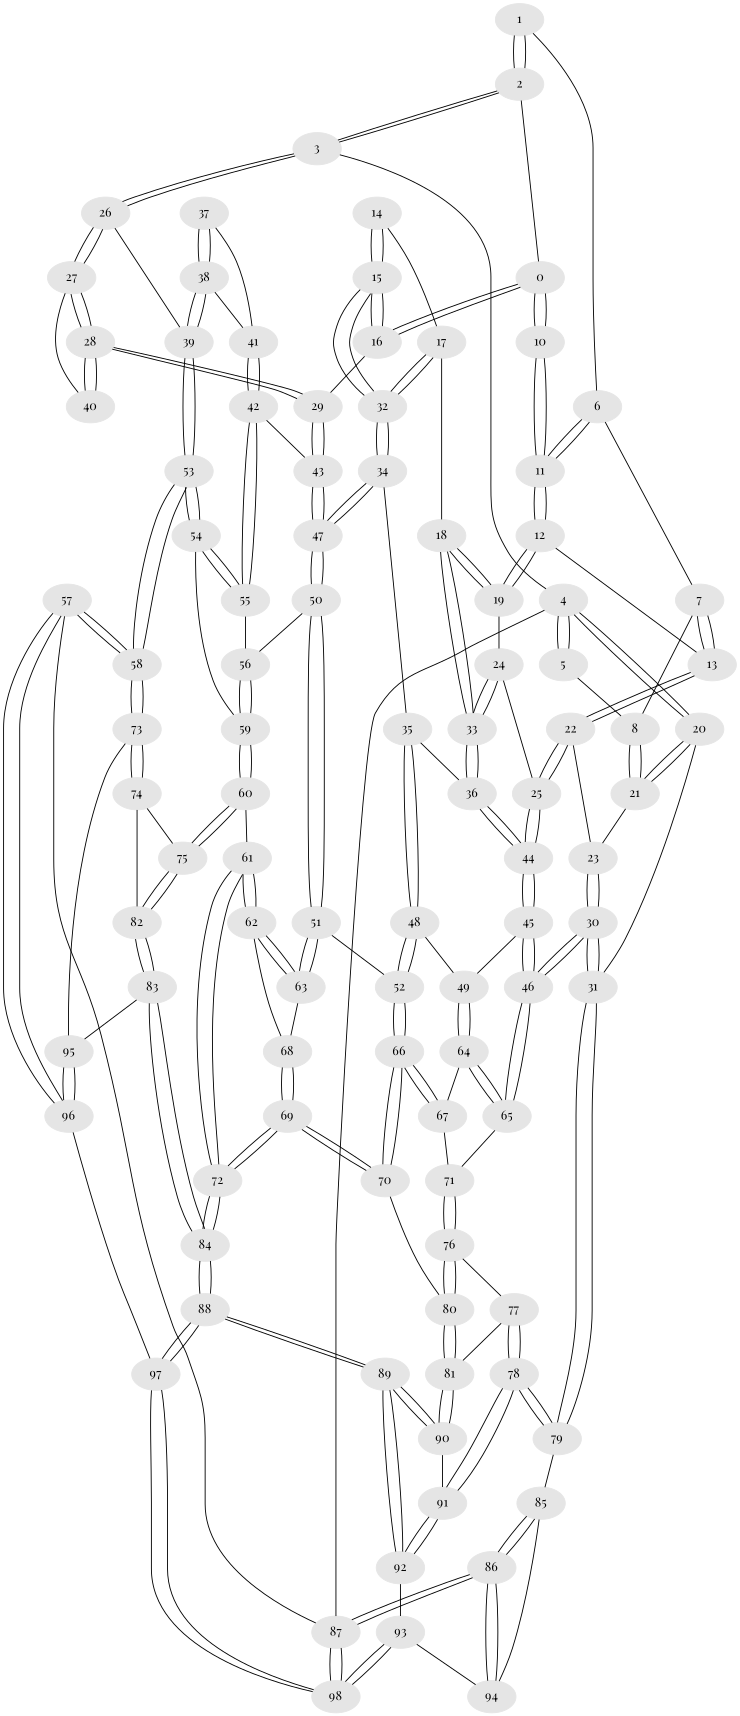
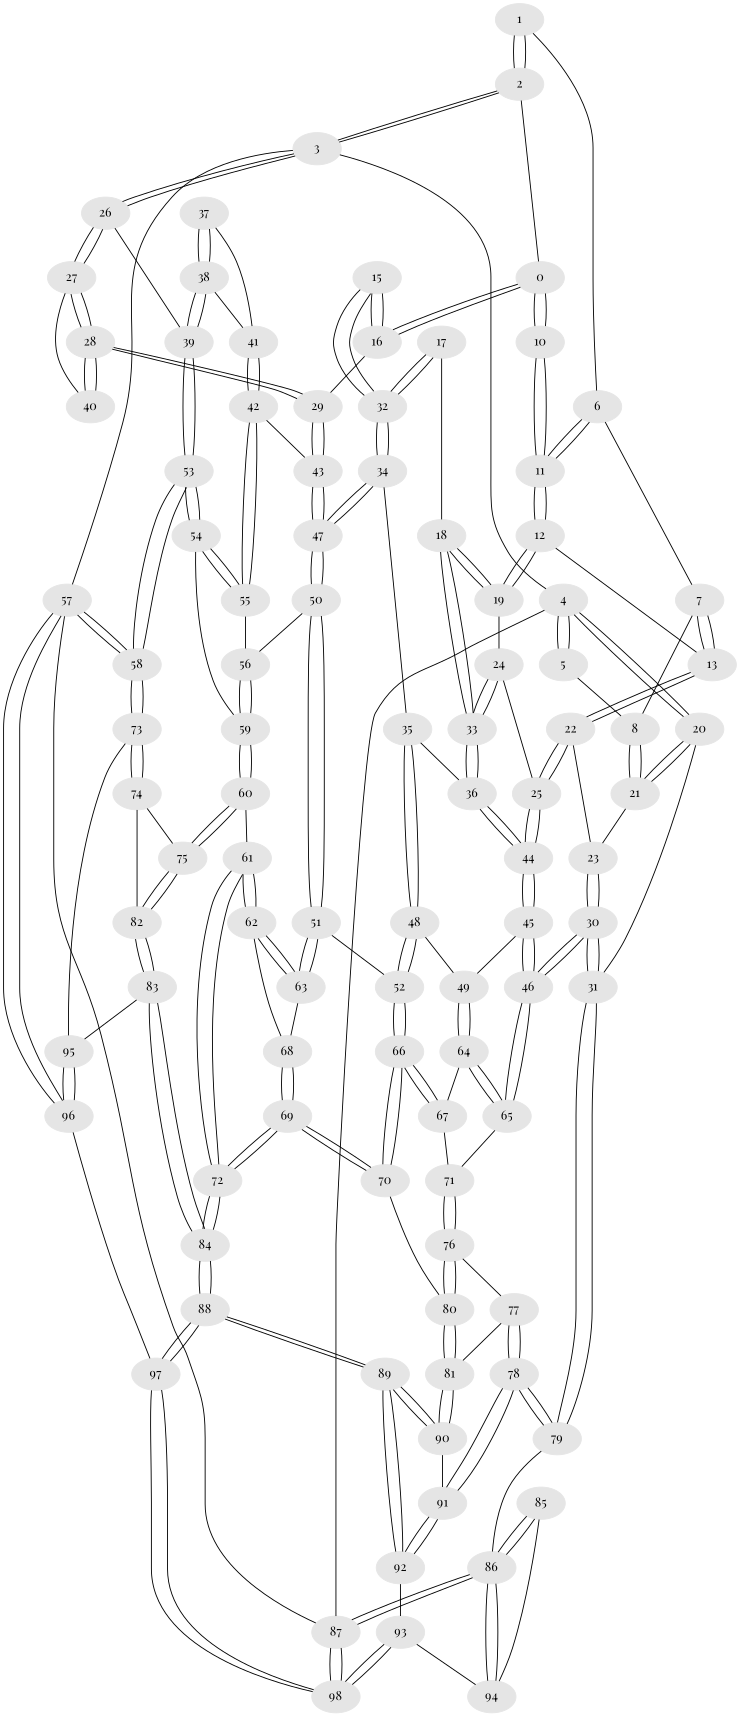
node "14": removed
edge "3" -- "57": added
edge "79" -- "85": now "79" -- "86"
